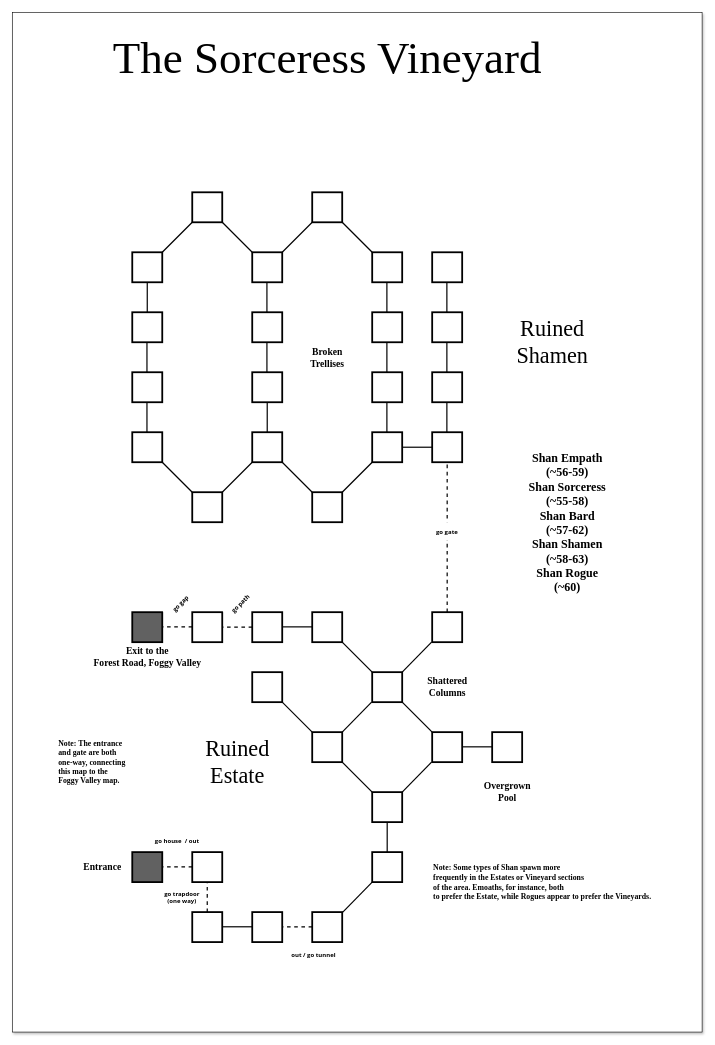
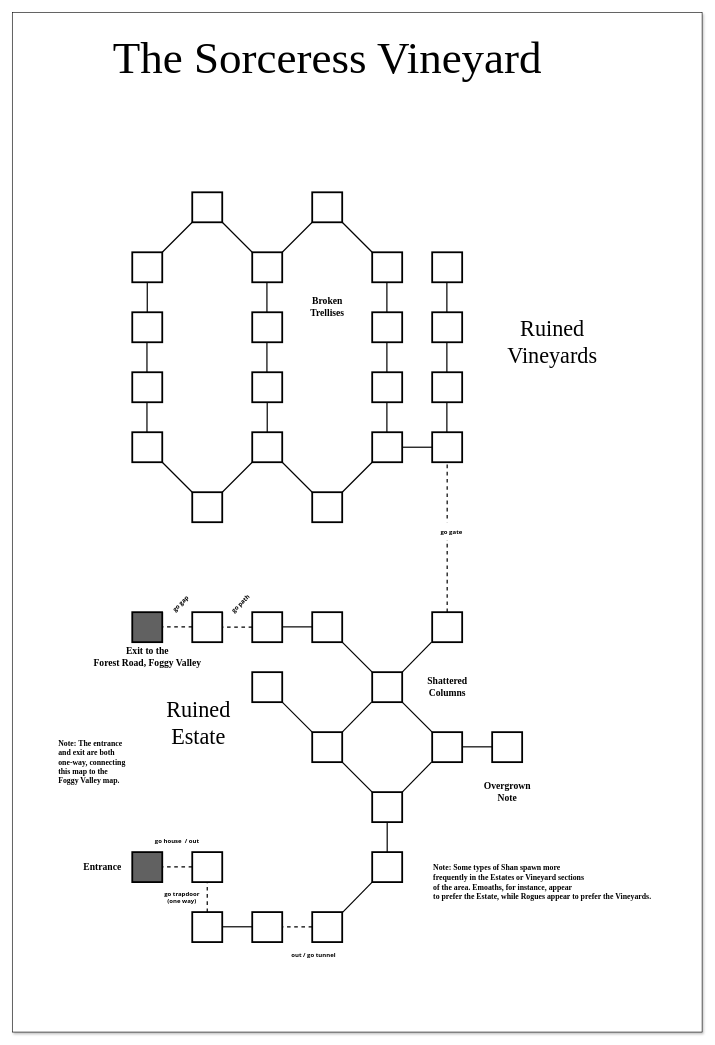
node "Ruined Shamen": label "Ruined Shamen" -> "Ruined Vineyards"
node "Broken Trellises": moved (327, 357) -> (327, 306)
node "Shan Empath(~56-59)Shan Sorceress(~55-58)Shan Bard(~57-62)Shan Shamen(~58-63)Shan Rogue(~60)": removed
node "go gate": size 36x18 -> 45x18
node "Note: The entrance and gate are both one-way, connecting this map to the Foggy Valley map.": label "Note: The entrance and gate are both one-way, connecting this map to the Foggy Valley map." -> "Note: The entrance and exit are both one-way, connecting this map to the Foggy Valley map."
node "Ruined Estate": moved (237, 762) -> (198, 723)
node "Overgrown Pool": label "Overgrown Pool" -> "Overgrown Note"
node "Note: Some types of Shan spawn more frequently in the Estates or Vineyard sections of the area. Emoaths, for instance, both to prefer the Estate, while Rogues appear to prefer the Vineyards.": label "Note: Some types of Shan spawn more frequently in the Estates or Vineyard sections of the area. Emoaths, for instance, both to prefer the Estate, while Rogues appear to prefer the Vineyards." -> "Note: Some types of Shan spawn more frequently in the Estates or Vineyard sections of the area. Emoaths, for instance, appear to prefer the Estate, while Rogues appear to prefer the Vineyards."
